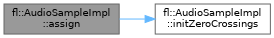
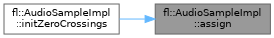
edge "fl::AudioSampleImpl ::assign" -> "fl::AudioSampleImpl ::initZeroCrossings": reversed
